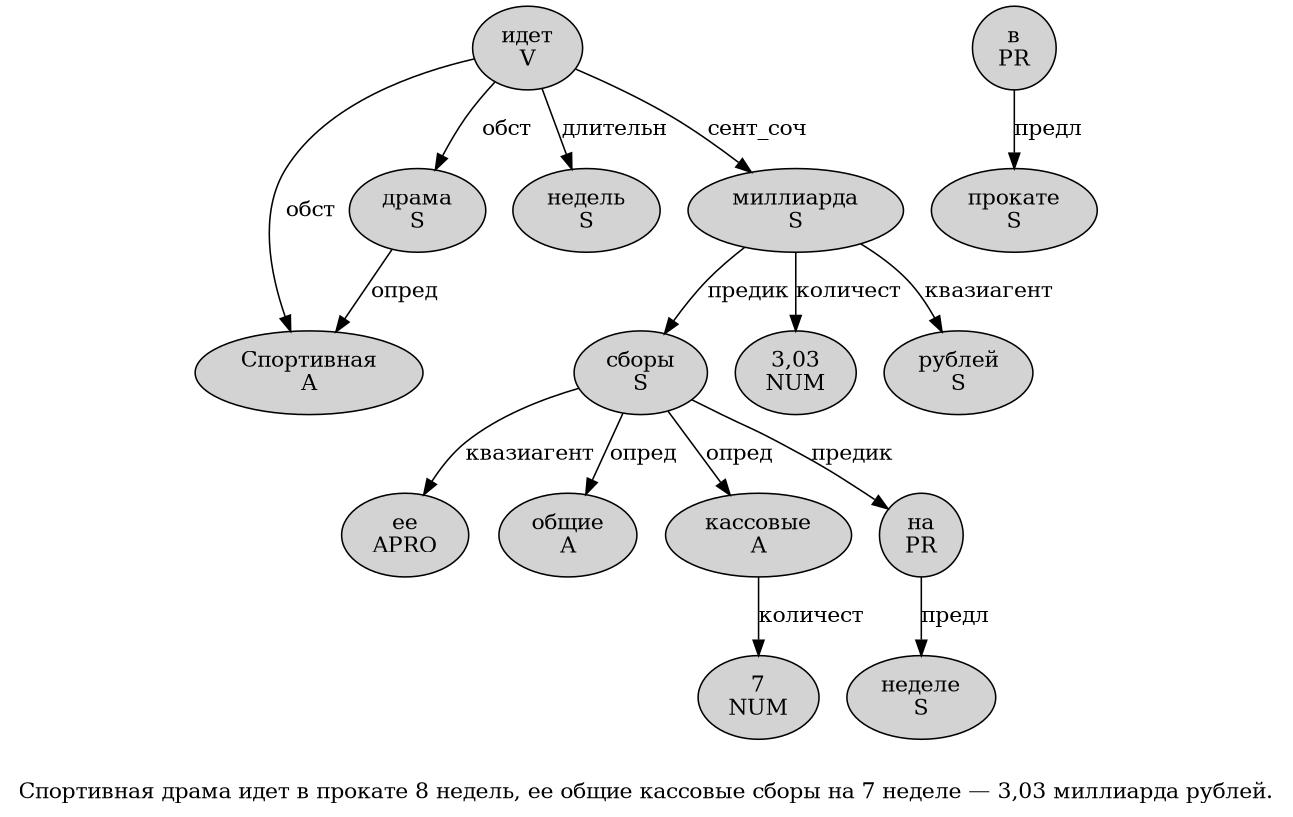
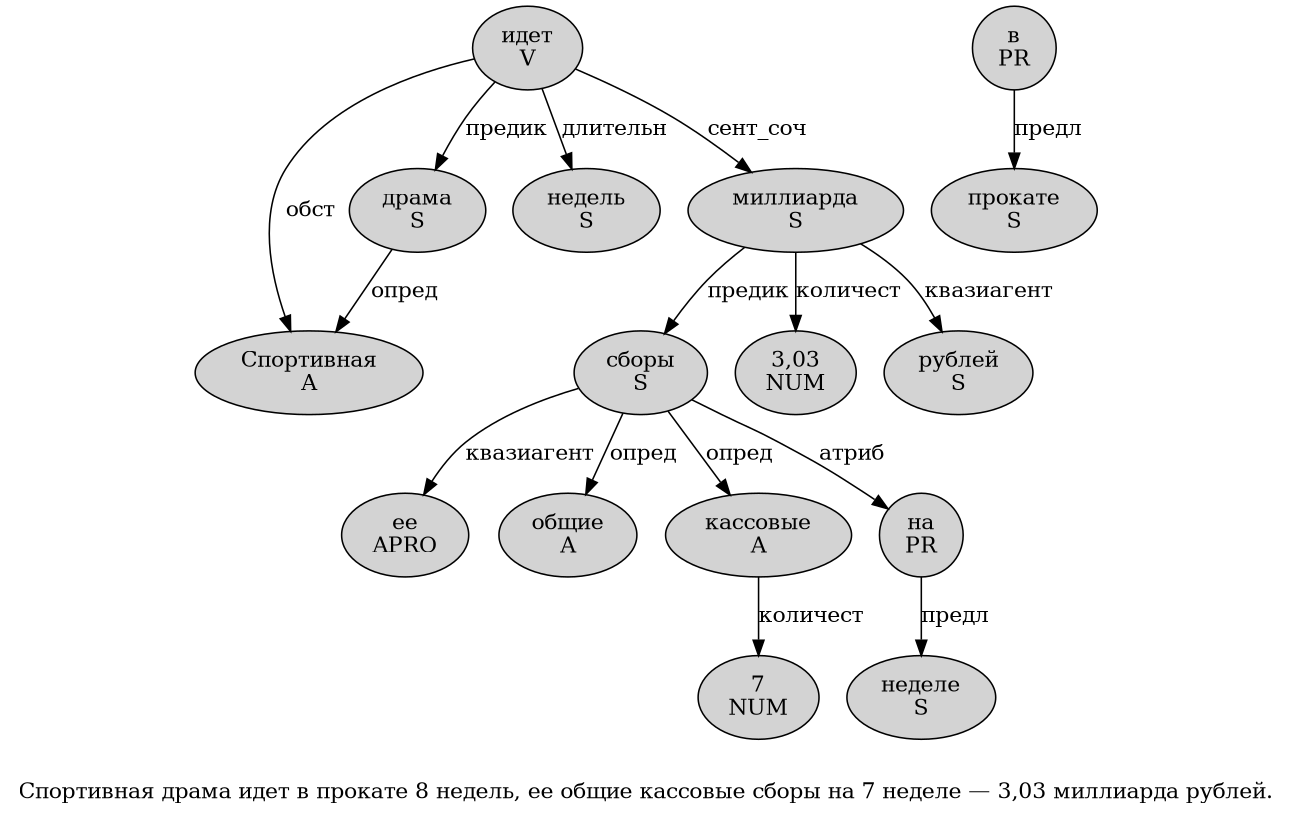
edge "идет V" -> "драма S": label "обст" -> "предик"
edge "сборы S" -> "на PR": label "предик" -> "атриб"
